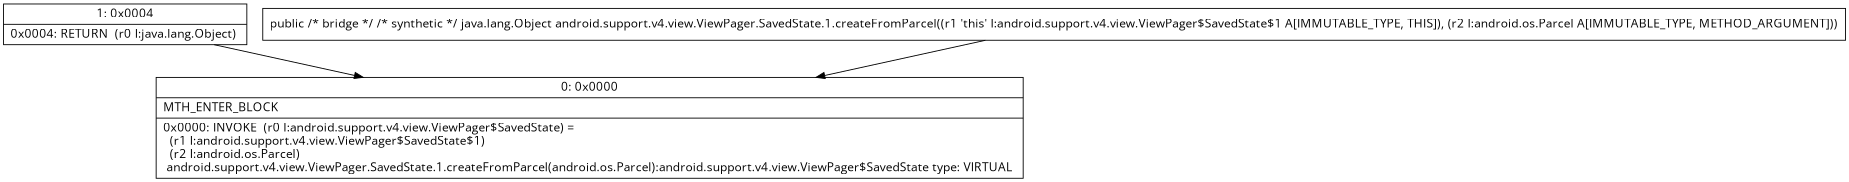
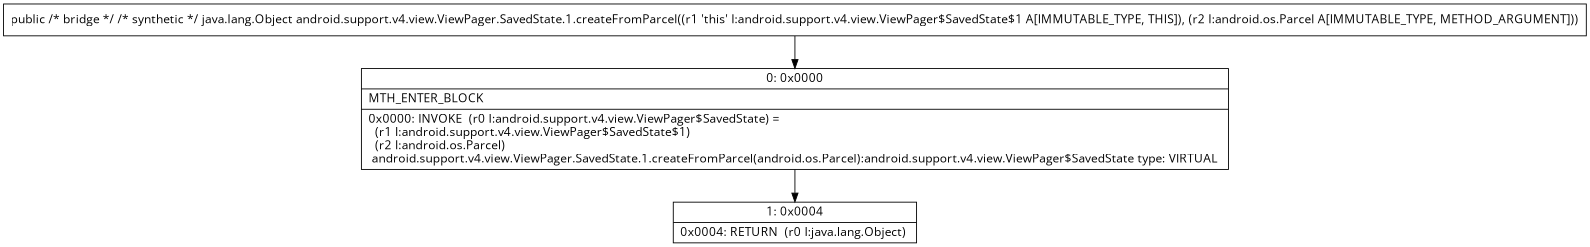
edge "1: 0x0004" -> "0: 0x0000": reversed
